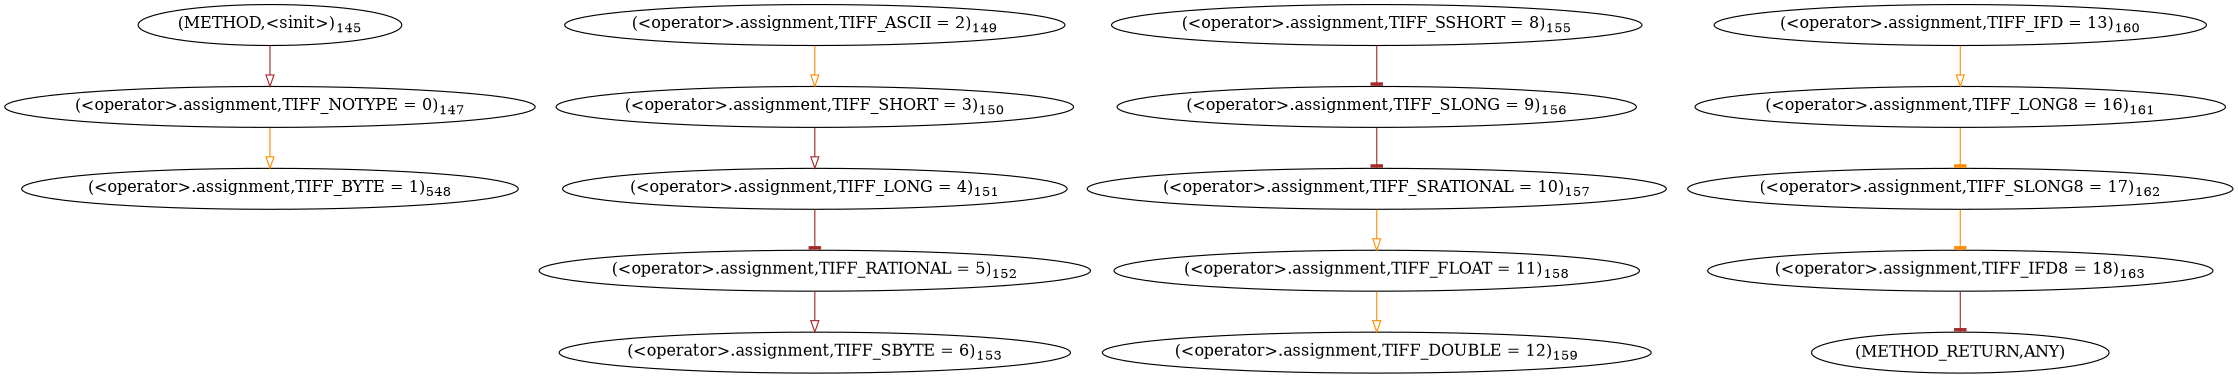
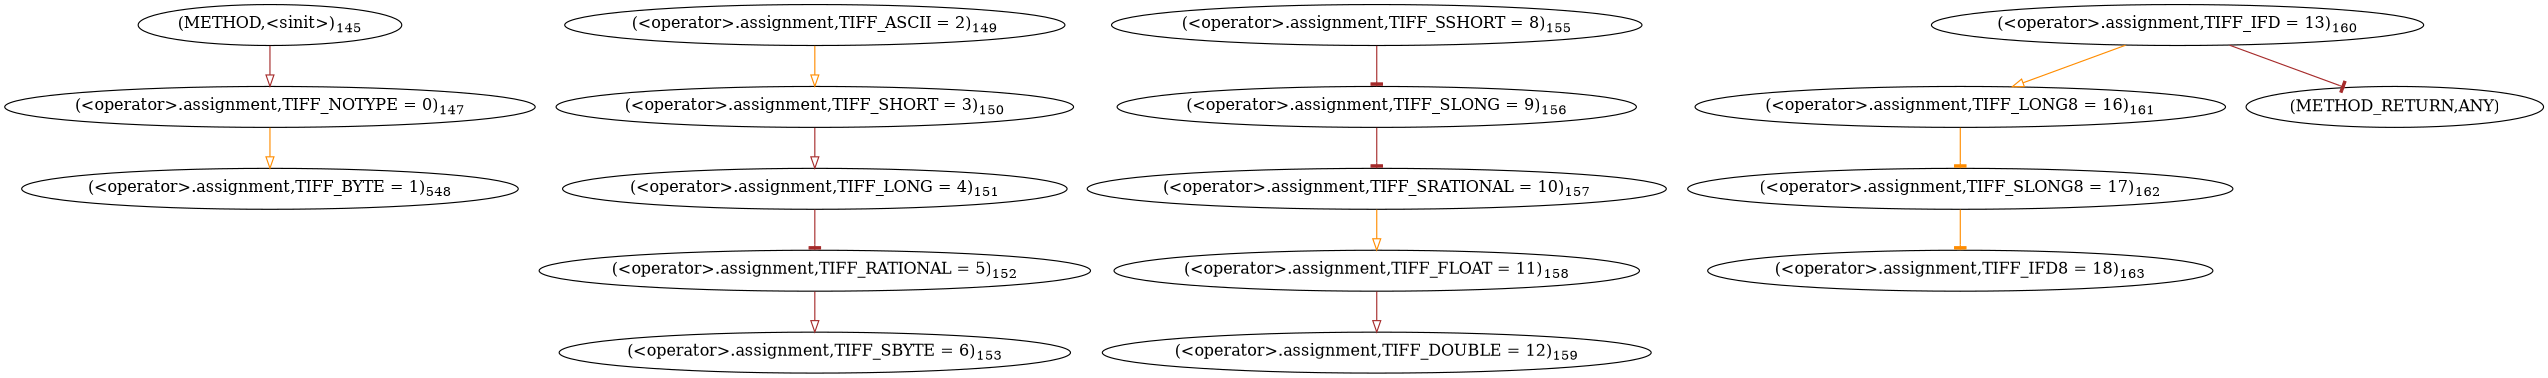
edge "(<operator>.assignment,TIFF_FLOAT = 11)" -> "(<operator>.assignment,TIFF_DOUBLE = 12)": color darkorange -> brown
edge "(<operator>.assignment,TIFF_IFD8 = 18)" -> "(METHOD_RETURN,ANY)": now "(<operator>.assignment,TIFF_IFD = 13)" -> "(METHOD_RETURN,ANY)"
